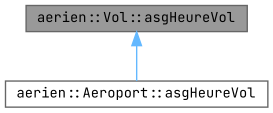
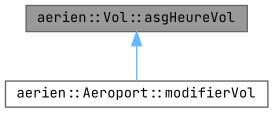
node "aerien::Aeroport::asgHeureVol": label "aerien::Aeroport::asgHeureVol" -> "aerien::Aeroport::modifierVol"
